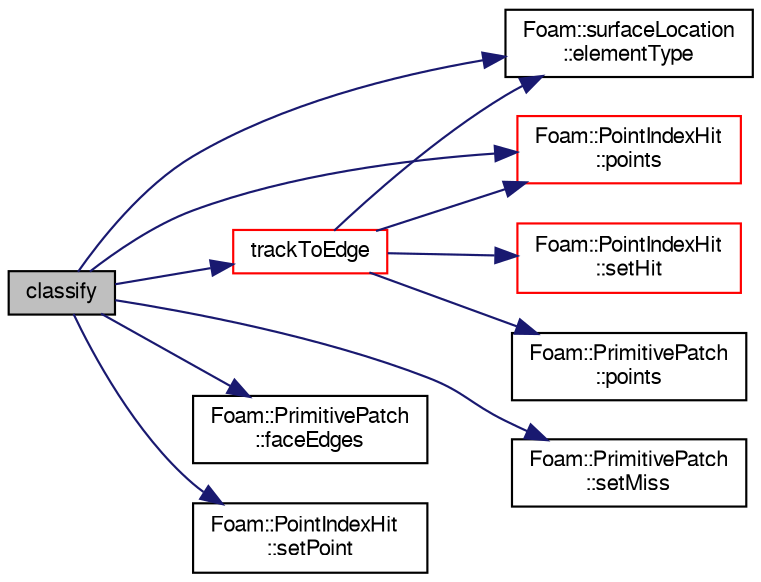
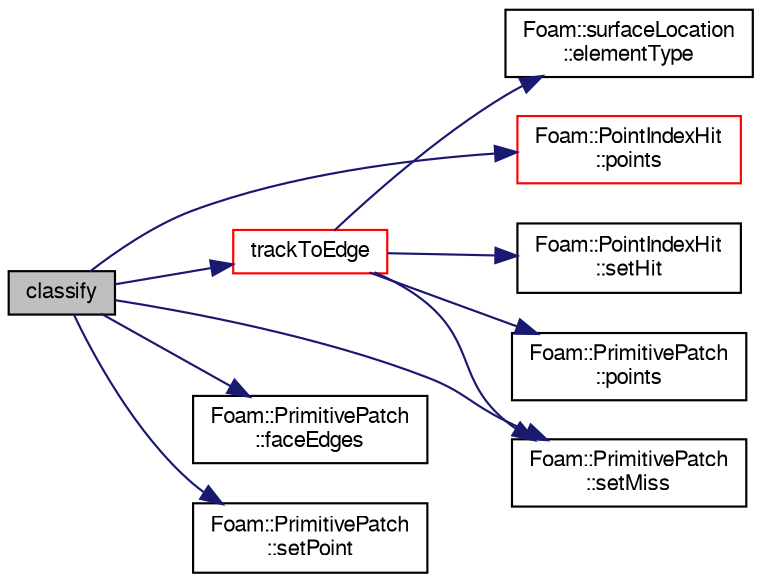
edge "classify" -> "Foam::surfaceLocation ::elementType": removed
edge "trackToEdge" -> "Foam::PointIndexHit ::points": now "trackToEdge" -> "Foam::PrimitivePatch ::setMiss"
node "Foam::PointIndexHit ::setHit": color red -> black
node "Foam::PointIndexHit ::setPoint": label "Foam::PointIndexHit ::setPoint" -> "Foam::PrimitivePatch ::setPoint"
